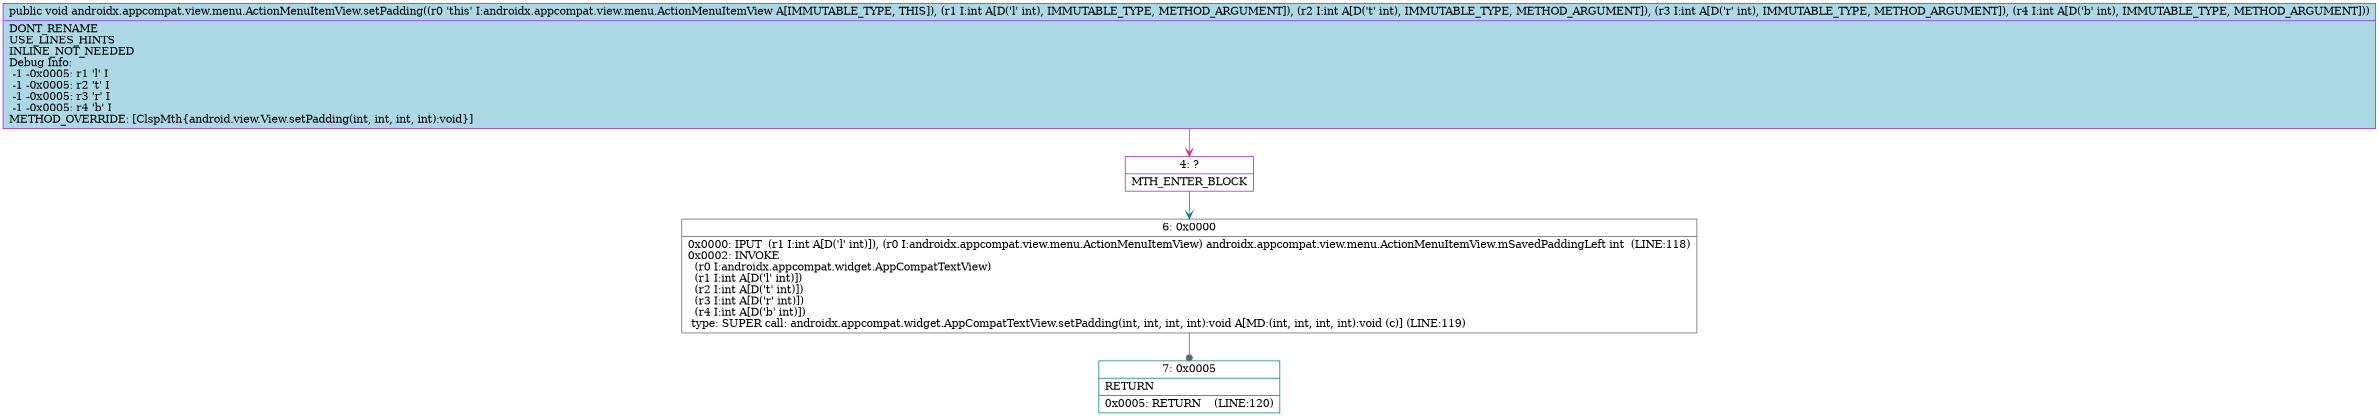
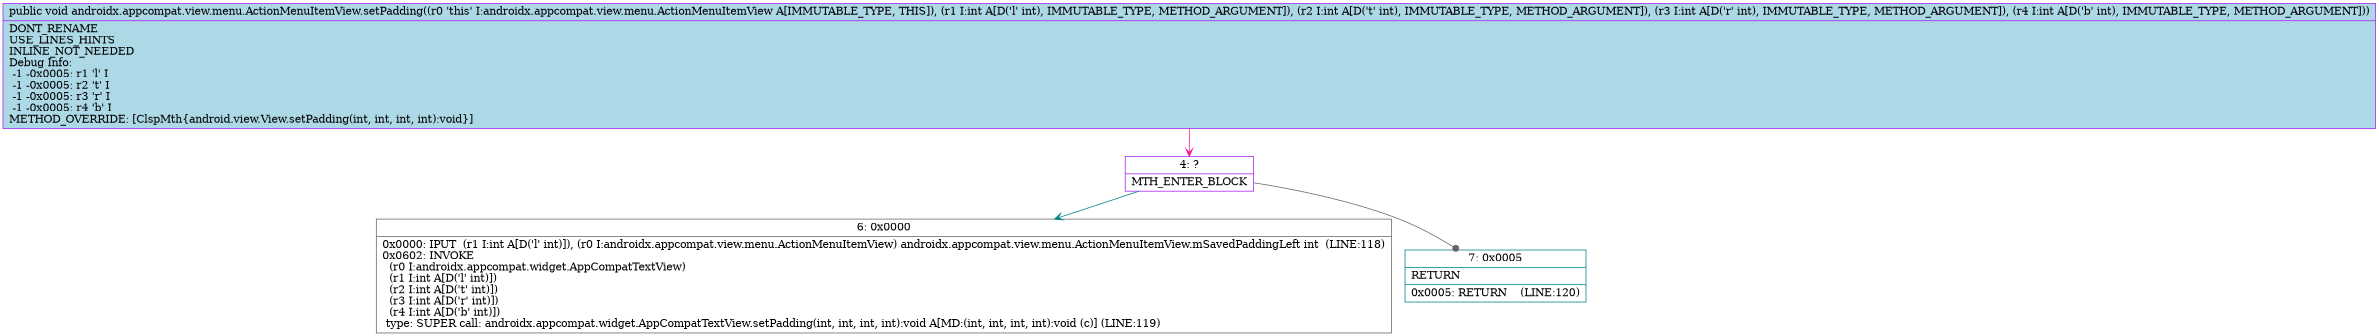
node "6: 0x0000": text "0x0002: INVOKE" -> "0x0602: INVOKE"
edge "6: 0x0000" -> "7: 0x0005": now "4: ?" -> "7: 0x0005"
